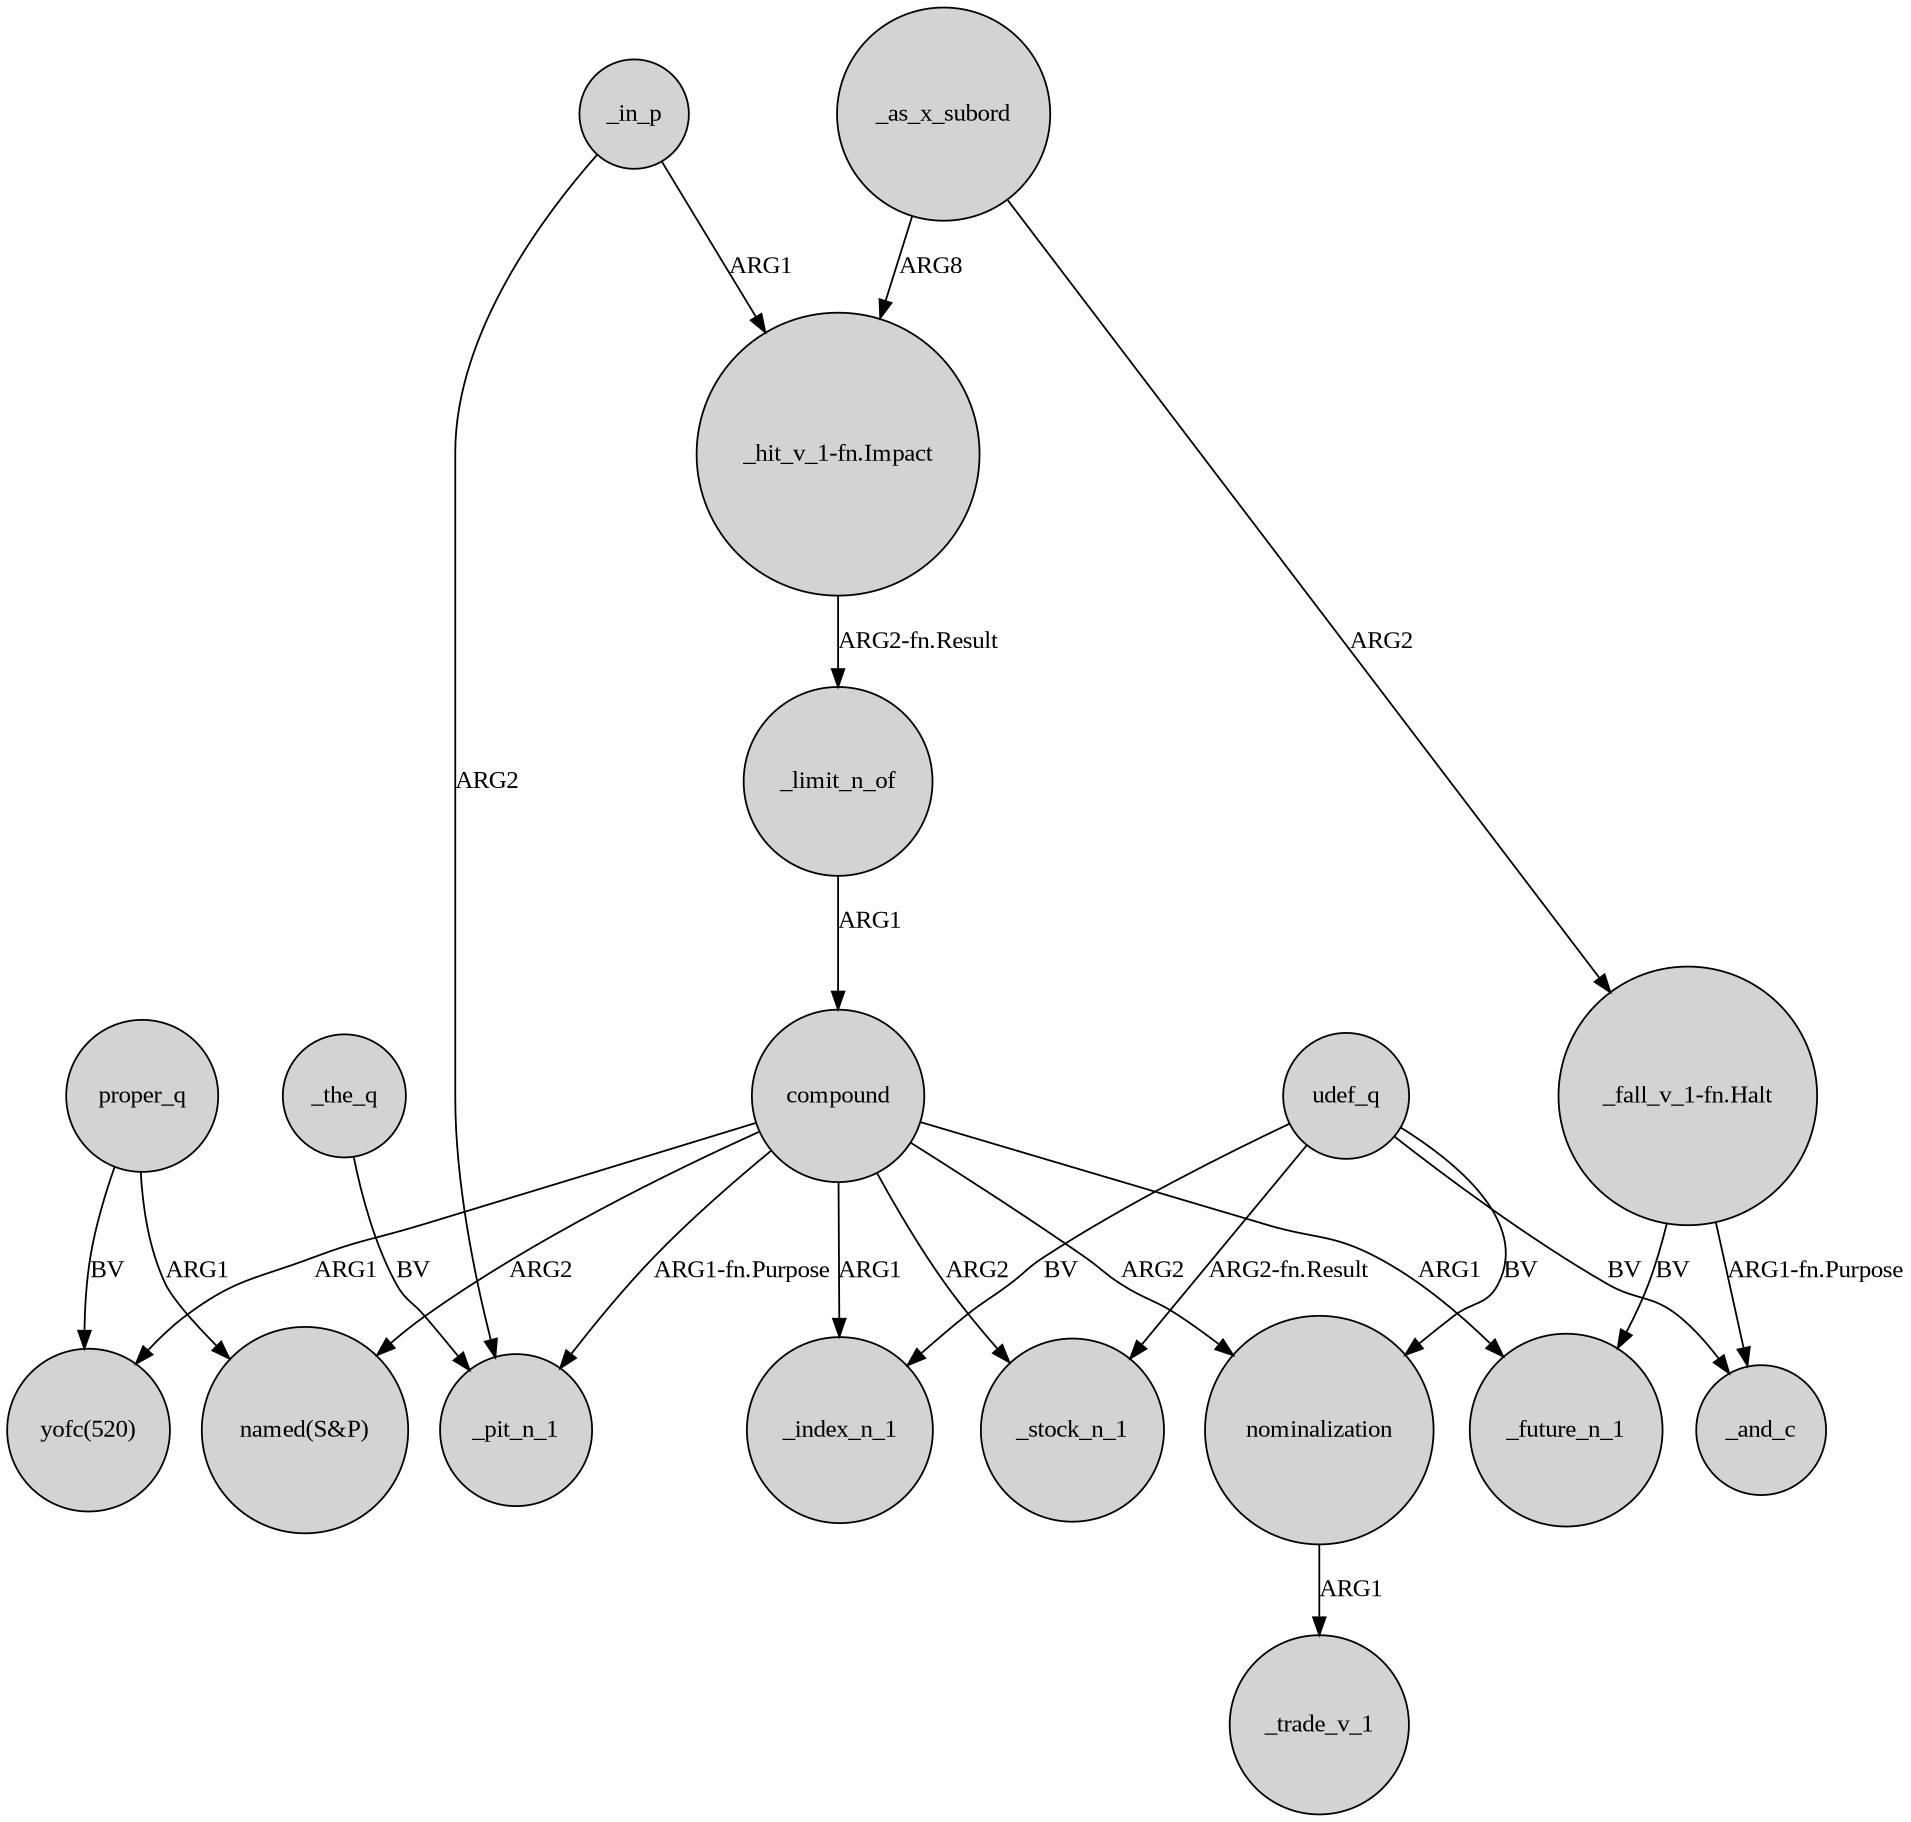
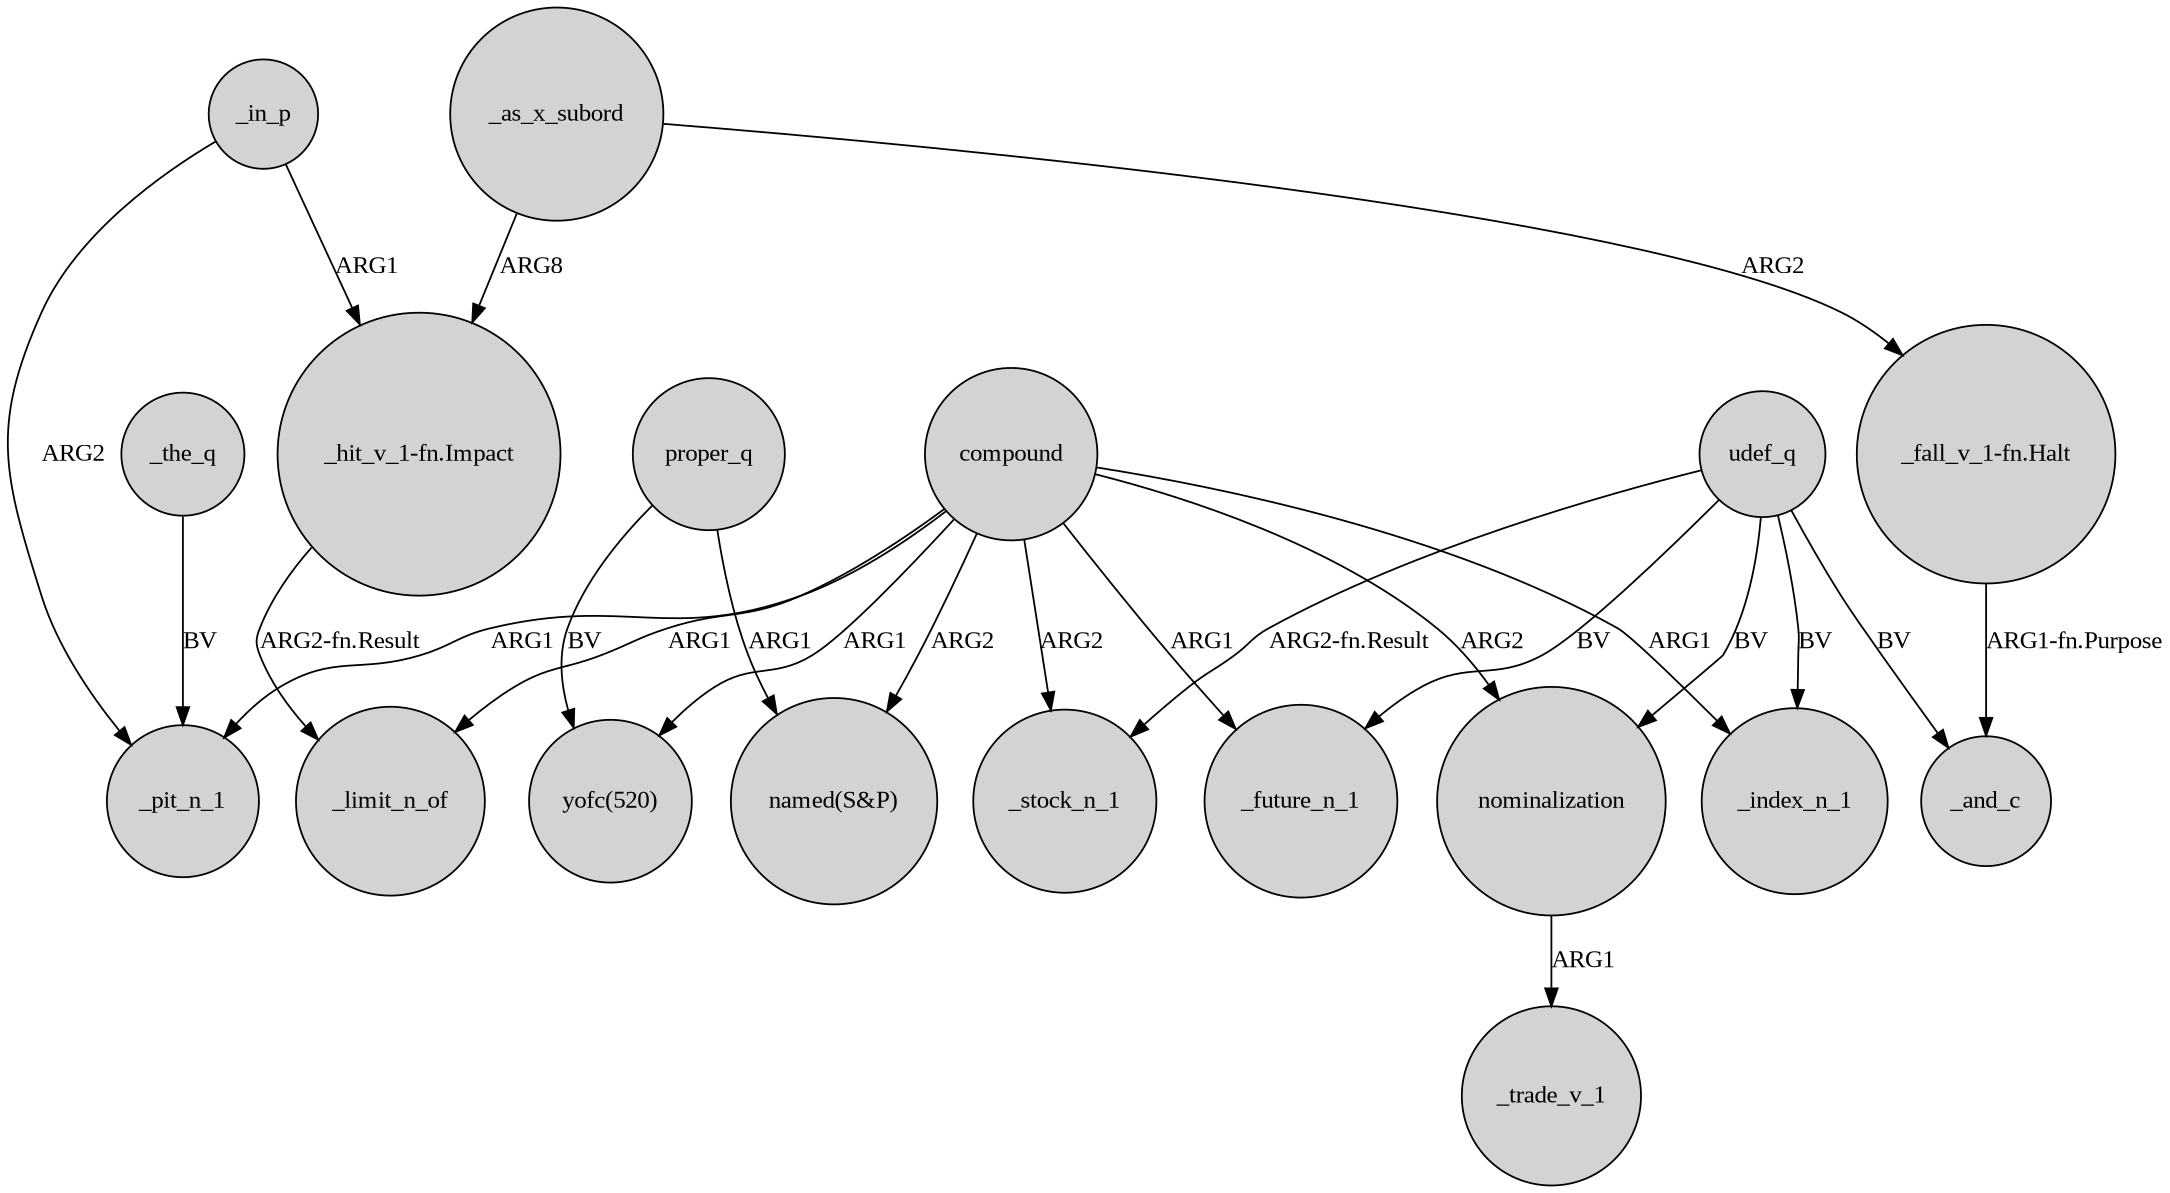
edge "_limit_n_of" -> "compound": reversed
edge "compound" -> "_pit_n_1": label "ARG1-fn.Purpose" -> "ARG1"
edge "_fall_v_1-fn.Halt" -> "_future_n_1": now "udef_q" -> "_future_n_1"
